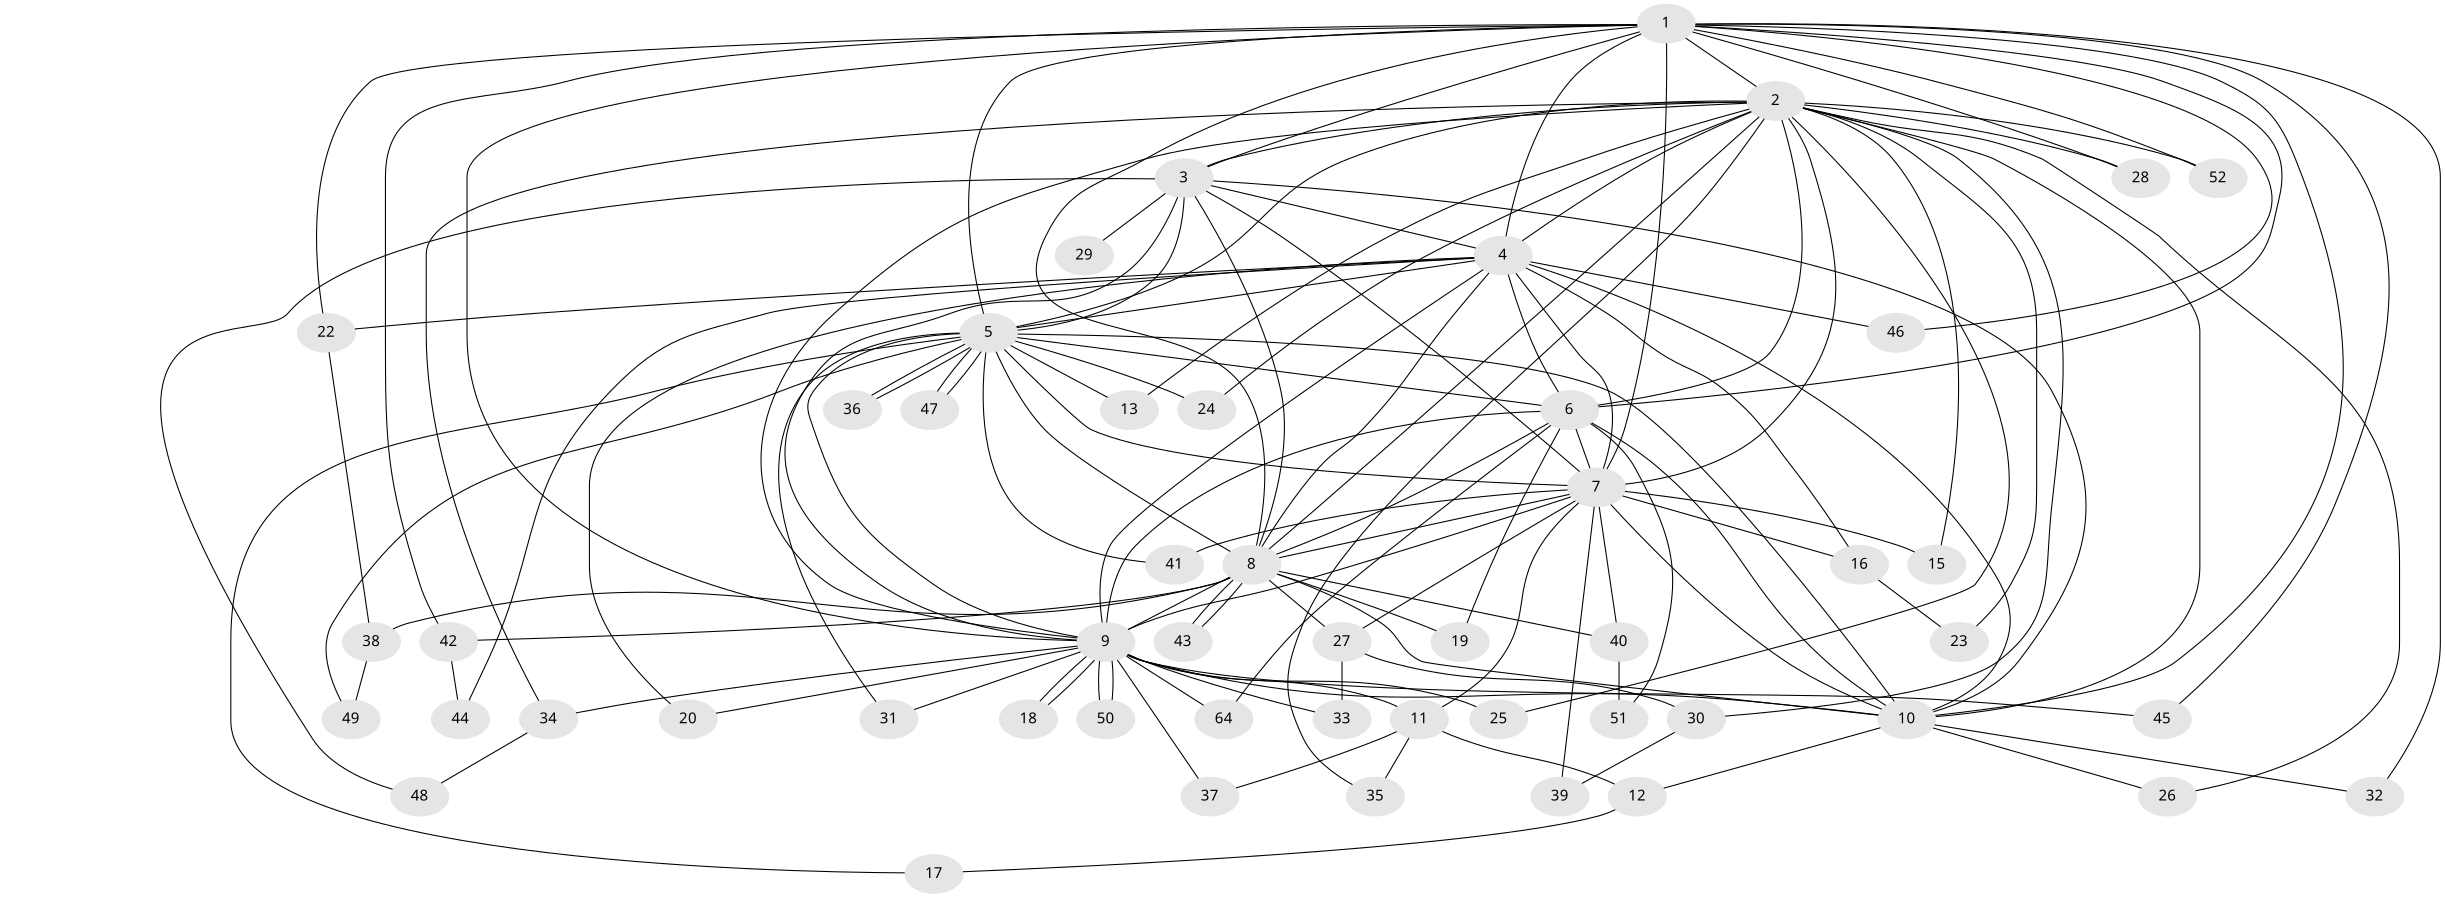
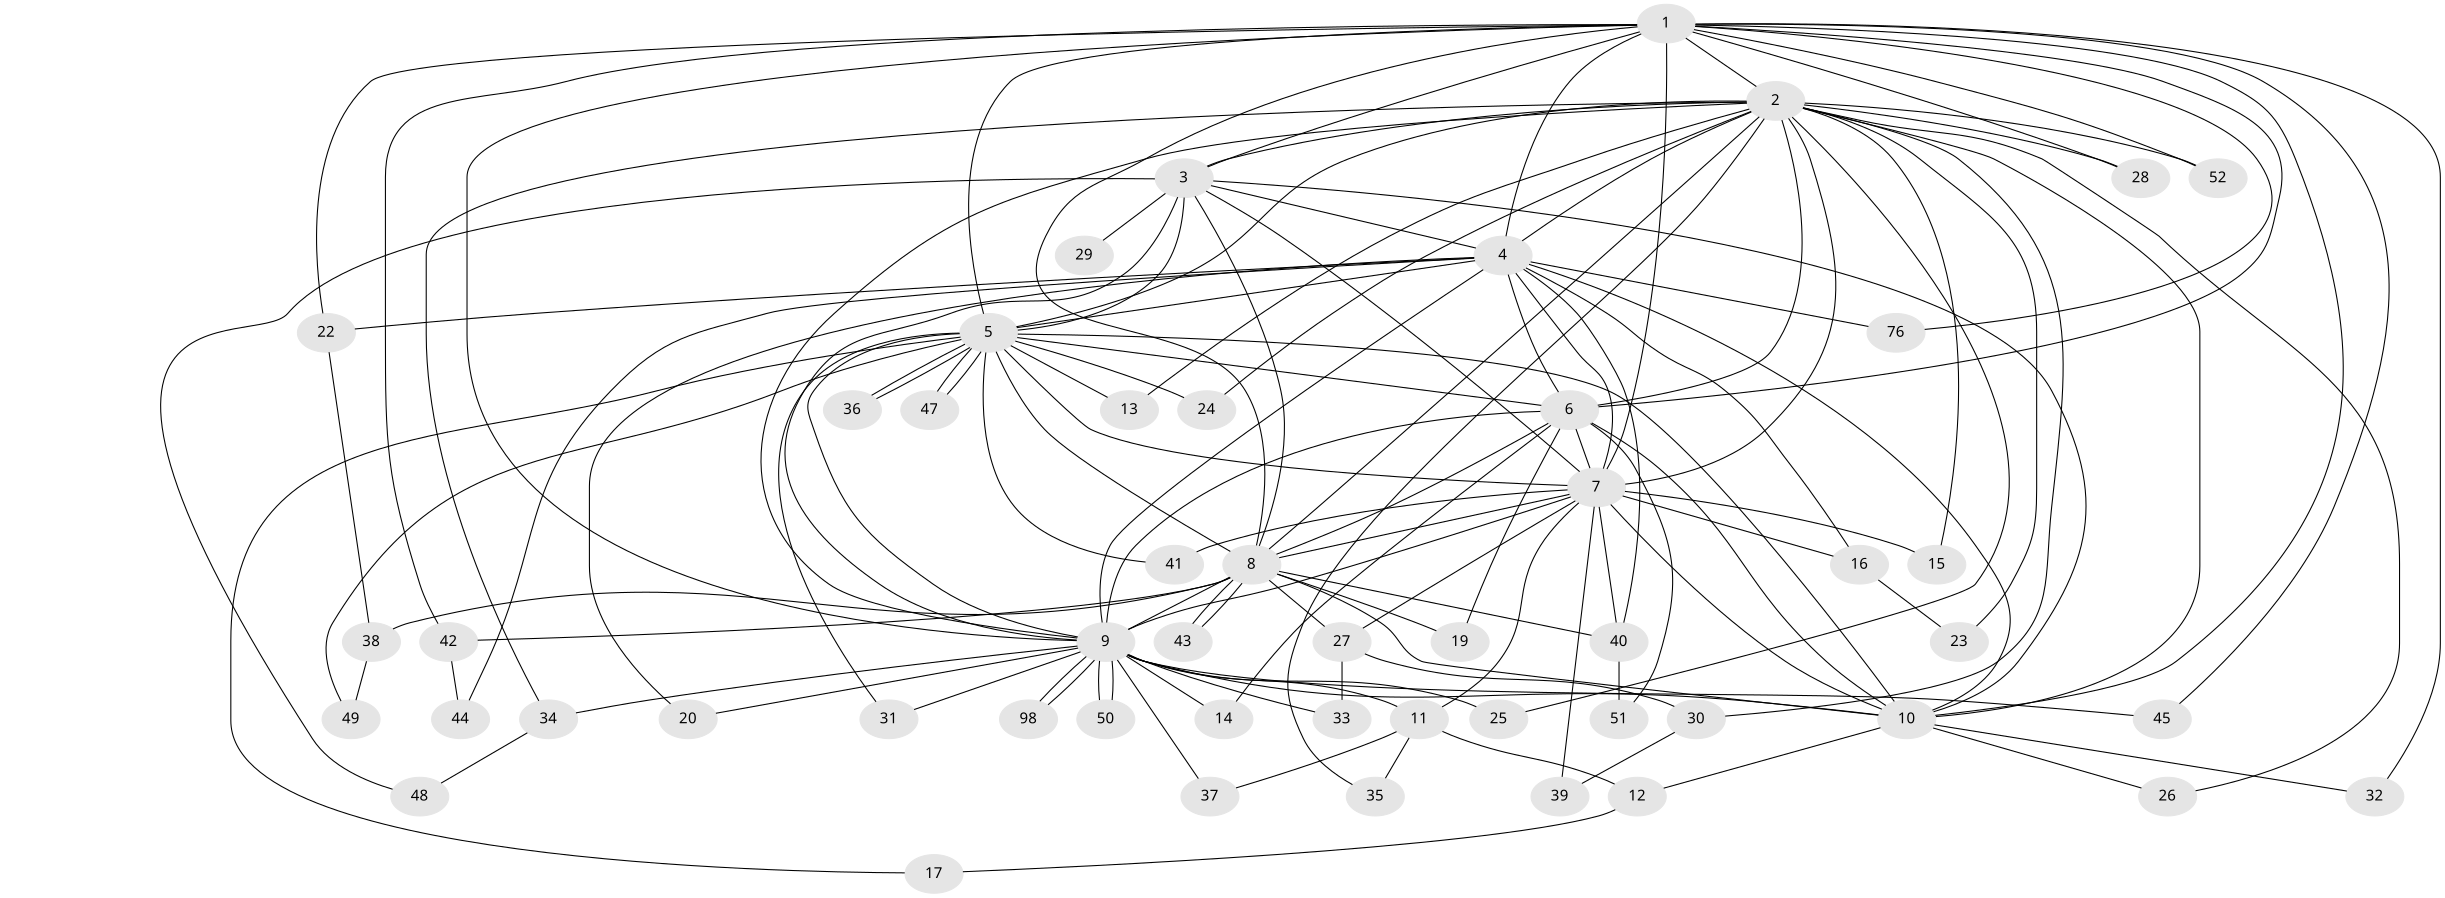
node "46": label "46" -> "76"
edge "4" -- "8": now "4" -- "40"
node "18": label "18" -> "98"
node "64": label "64" -> "14"
